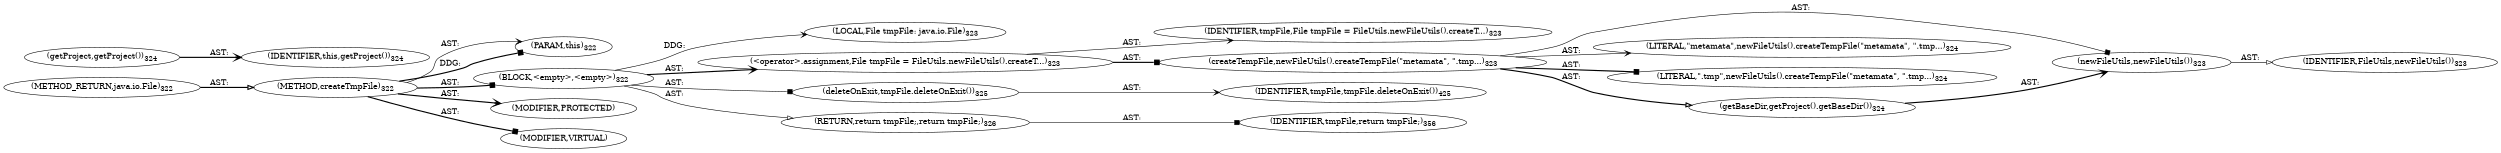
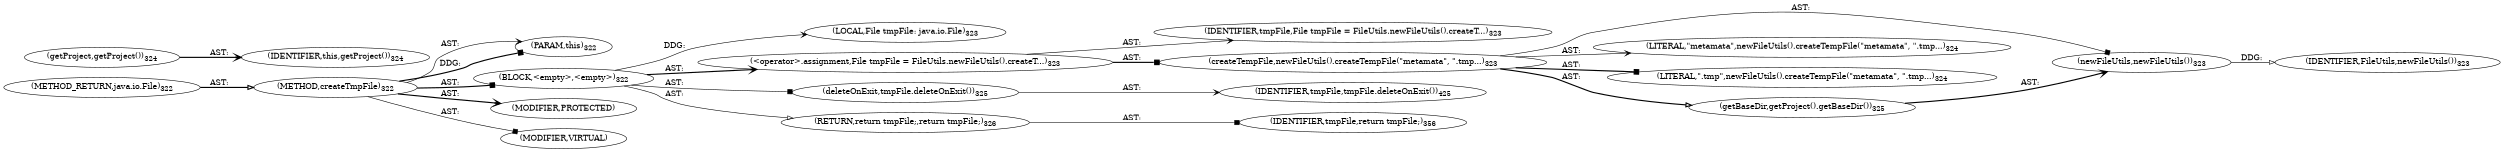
edge "(newFileUtils,newFileUtils())" -> "(IDENTIFIER,FileUtils,newFileUtils())": label "AST: " -> "DDG: "
node "(getBaseDir,getProject().getBaseDir())": text "324" -> "325"
edge "(METHOD,createTmpFile)" -> "(MODIFIER,VIRTUAL)": style bold -> solid
